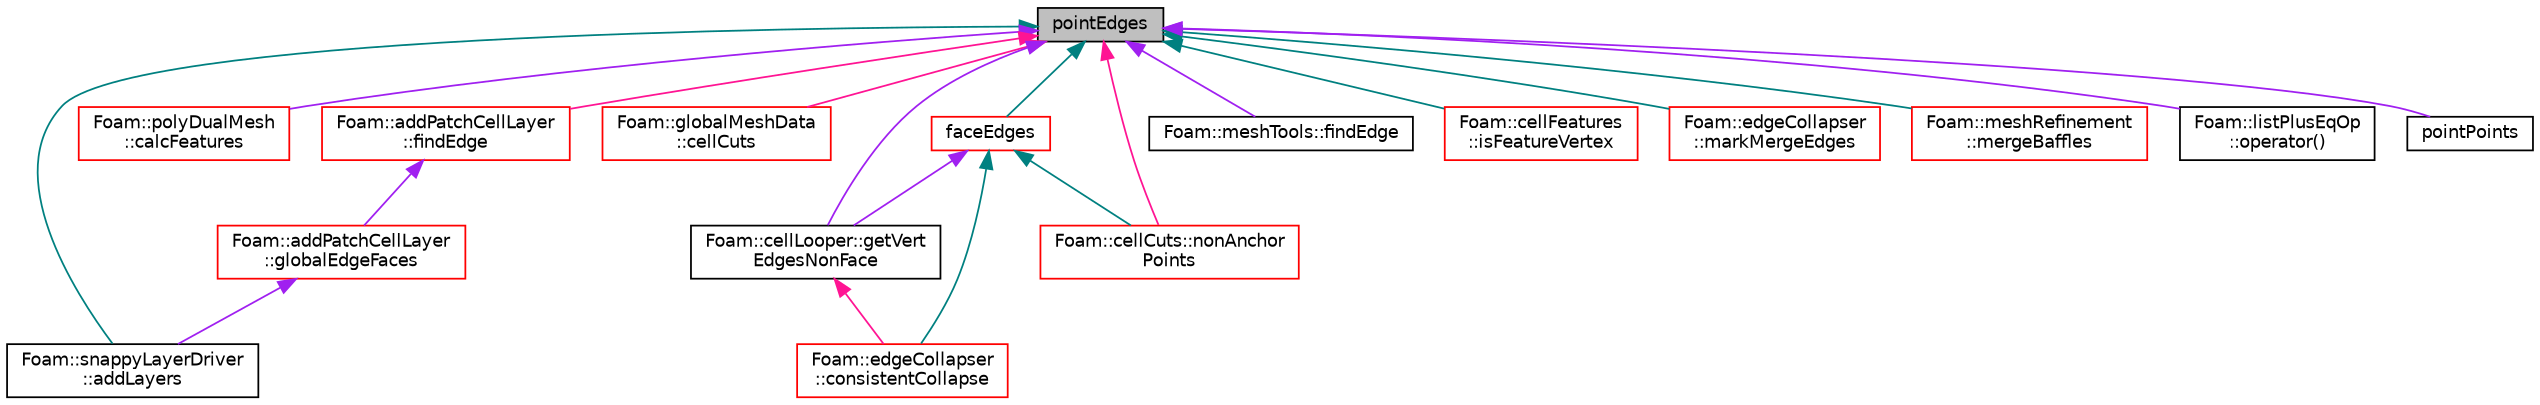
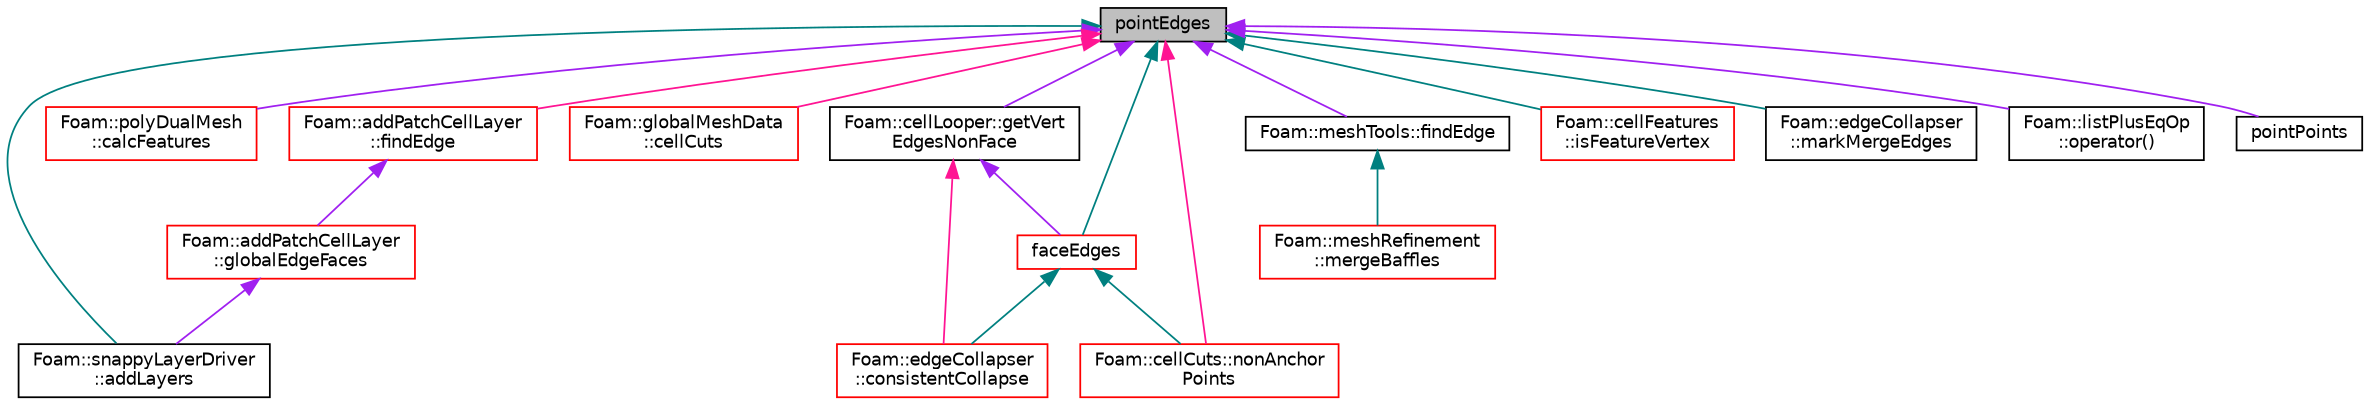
edge "Foam::meshRefinement ::mergeBaffles" -> "pointEdges": now "Foam::meshRefinement ::mergeBaffles" -> "Foam::meshTools::findEdge"
node "Foam::edgeCollapser ::markMergeEdges": color red -> black
edge "Foam::cellLooper::getVert EdgesNonFace" -> "faceEdges": reversed
